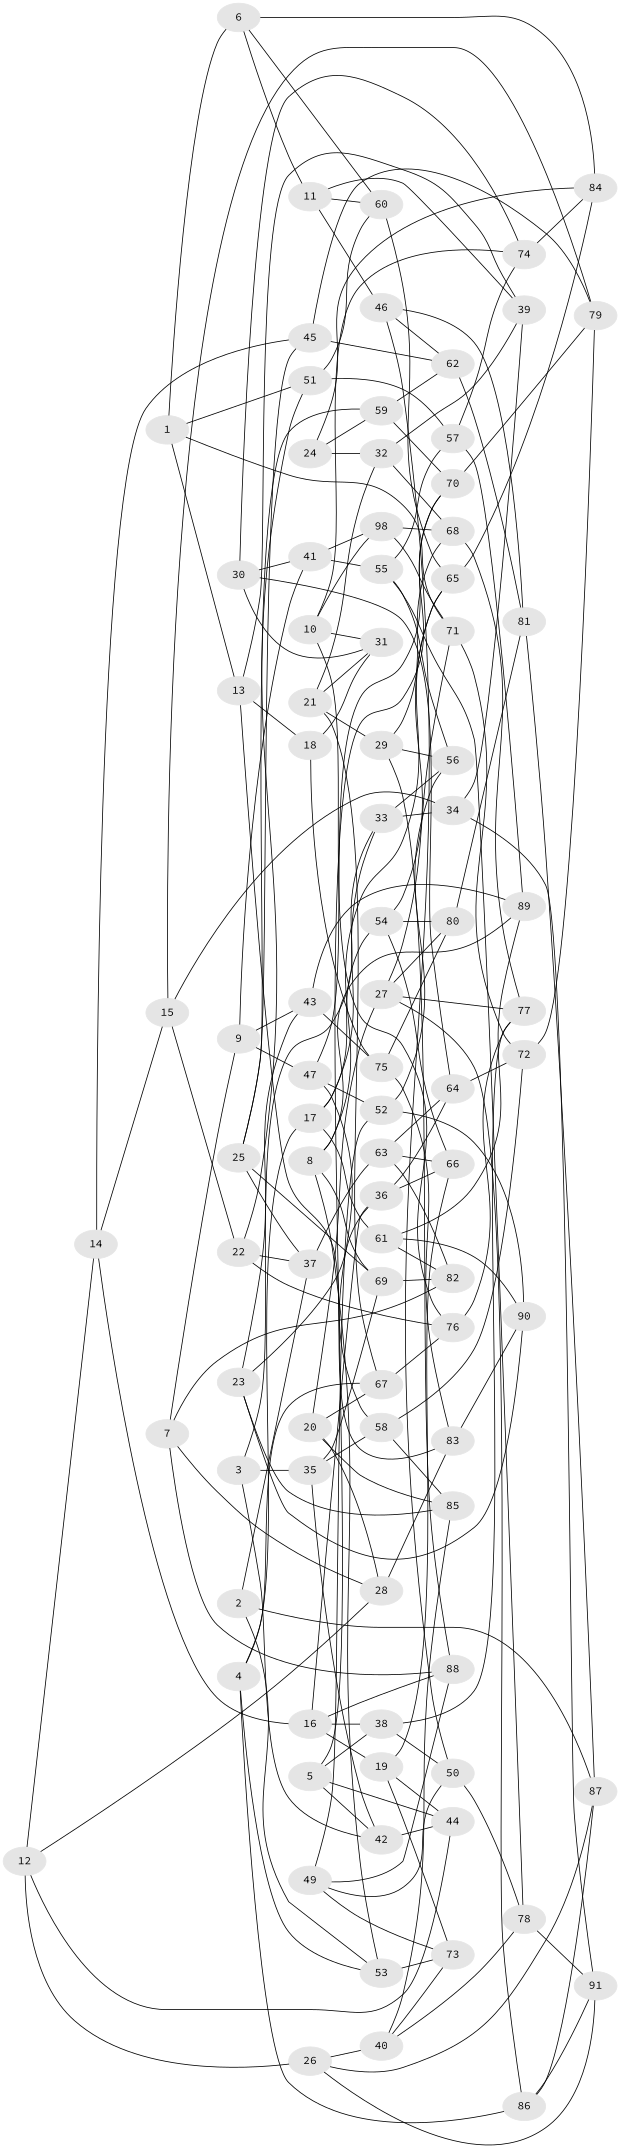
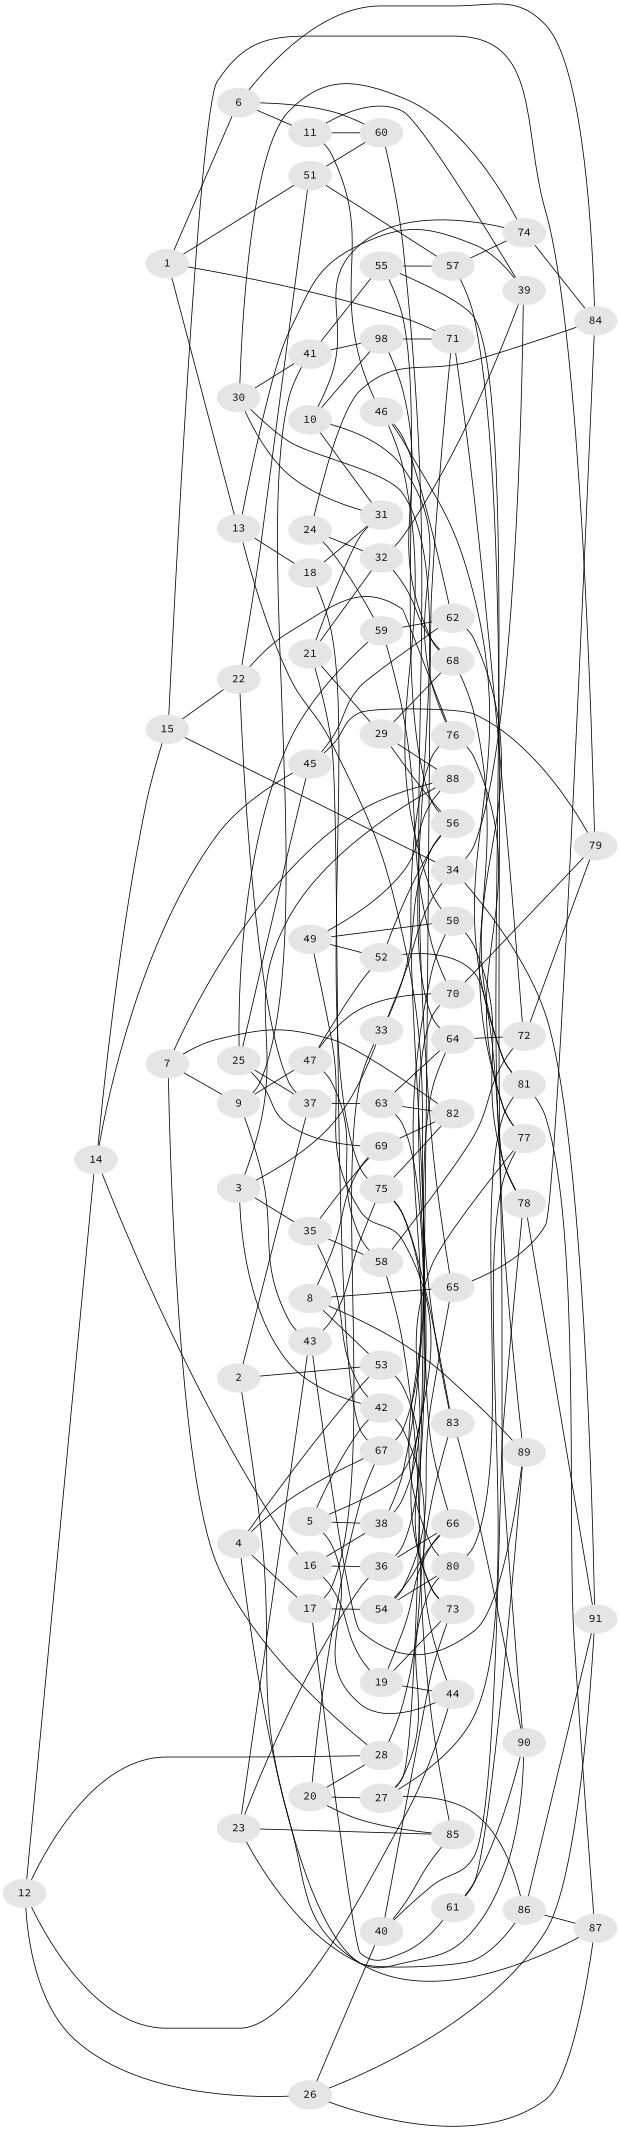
edge "61" -- "82": now "75" -- "82"
edge "88" -- "16": now "88" -- "3"
